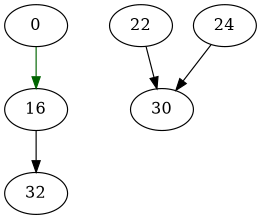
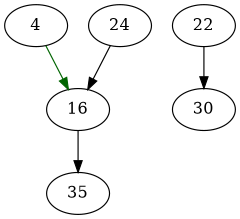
node "0": label "0" -> "4"
edge "24" -> "30": now "24" -> "16"
node "32": label "32" -> "35"
